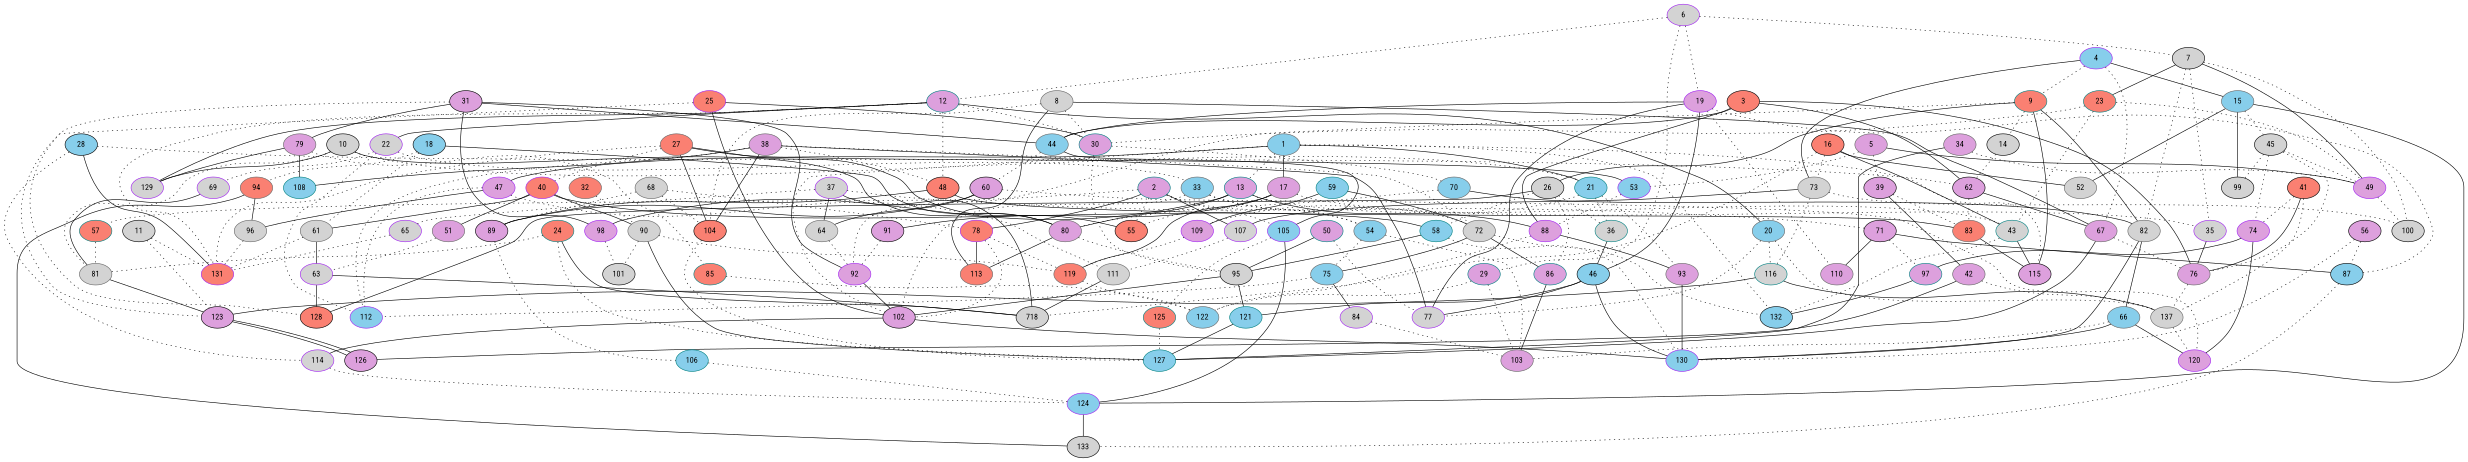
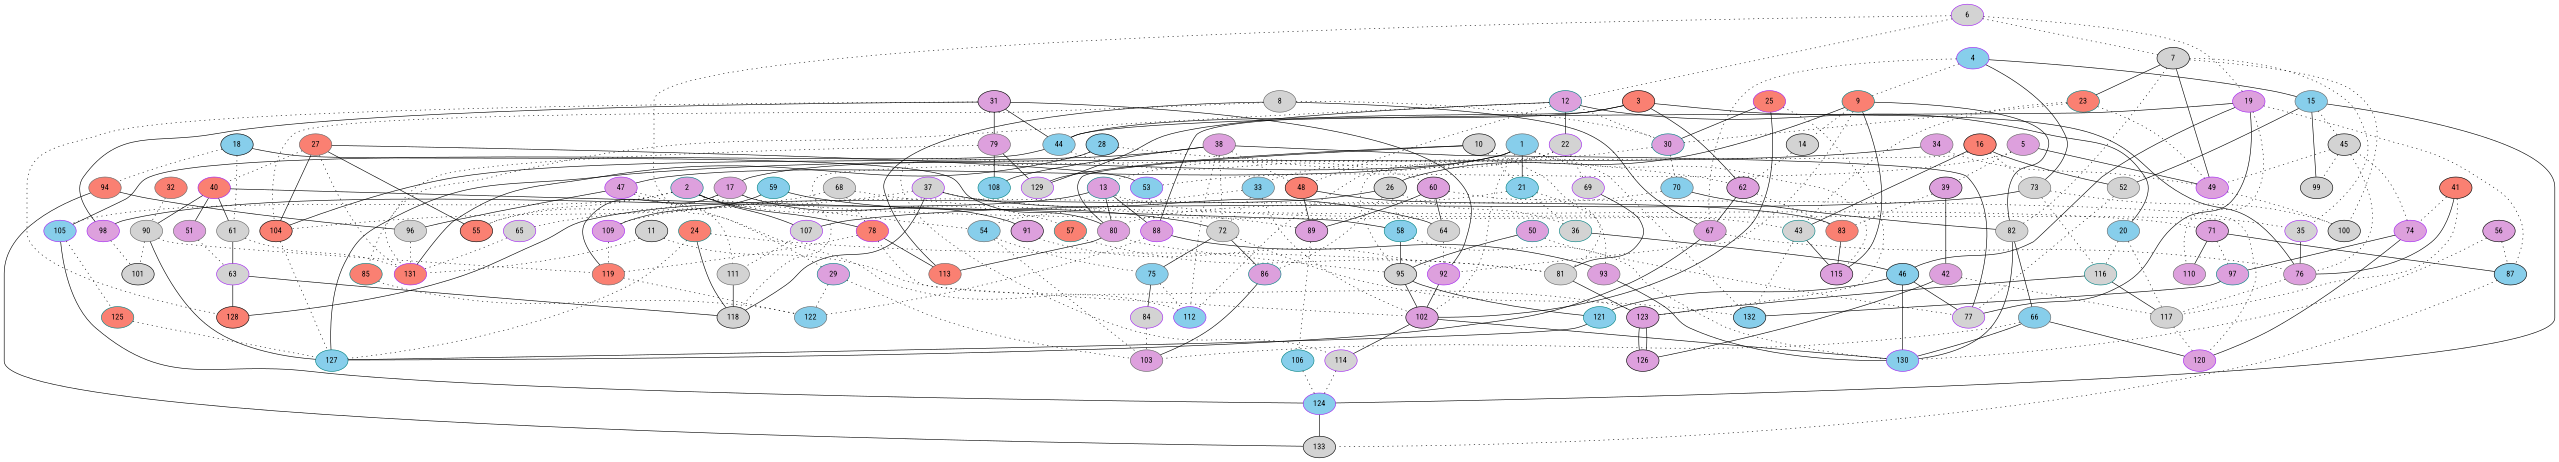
edge "20" -- "77": now "52" -- "77"
node "718": label "718" -> "118"
node "137": label "137" -> "117"
